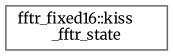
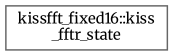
node "fftr_fixed16::kiss _fftr_state": label "fftr_fixed16::kiss _fftr_state" -> "kissfft_fixed16::kiss _fftr_state"
